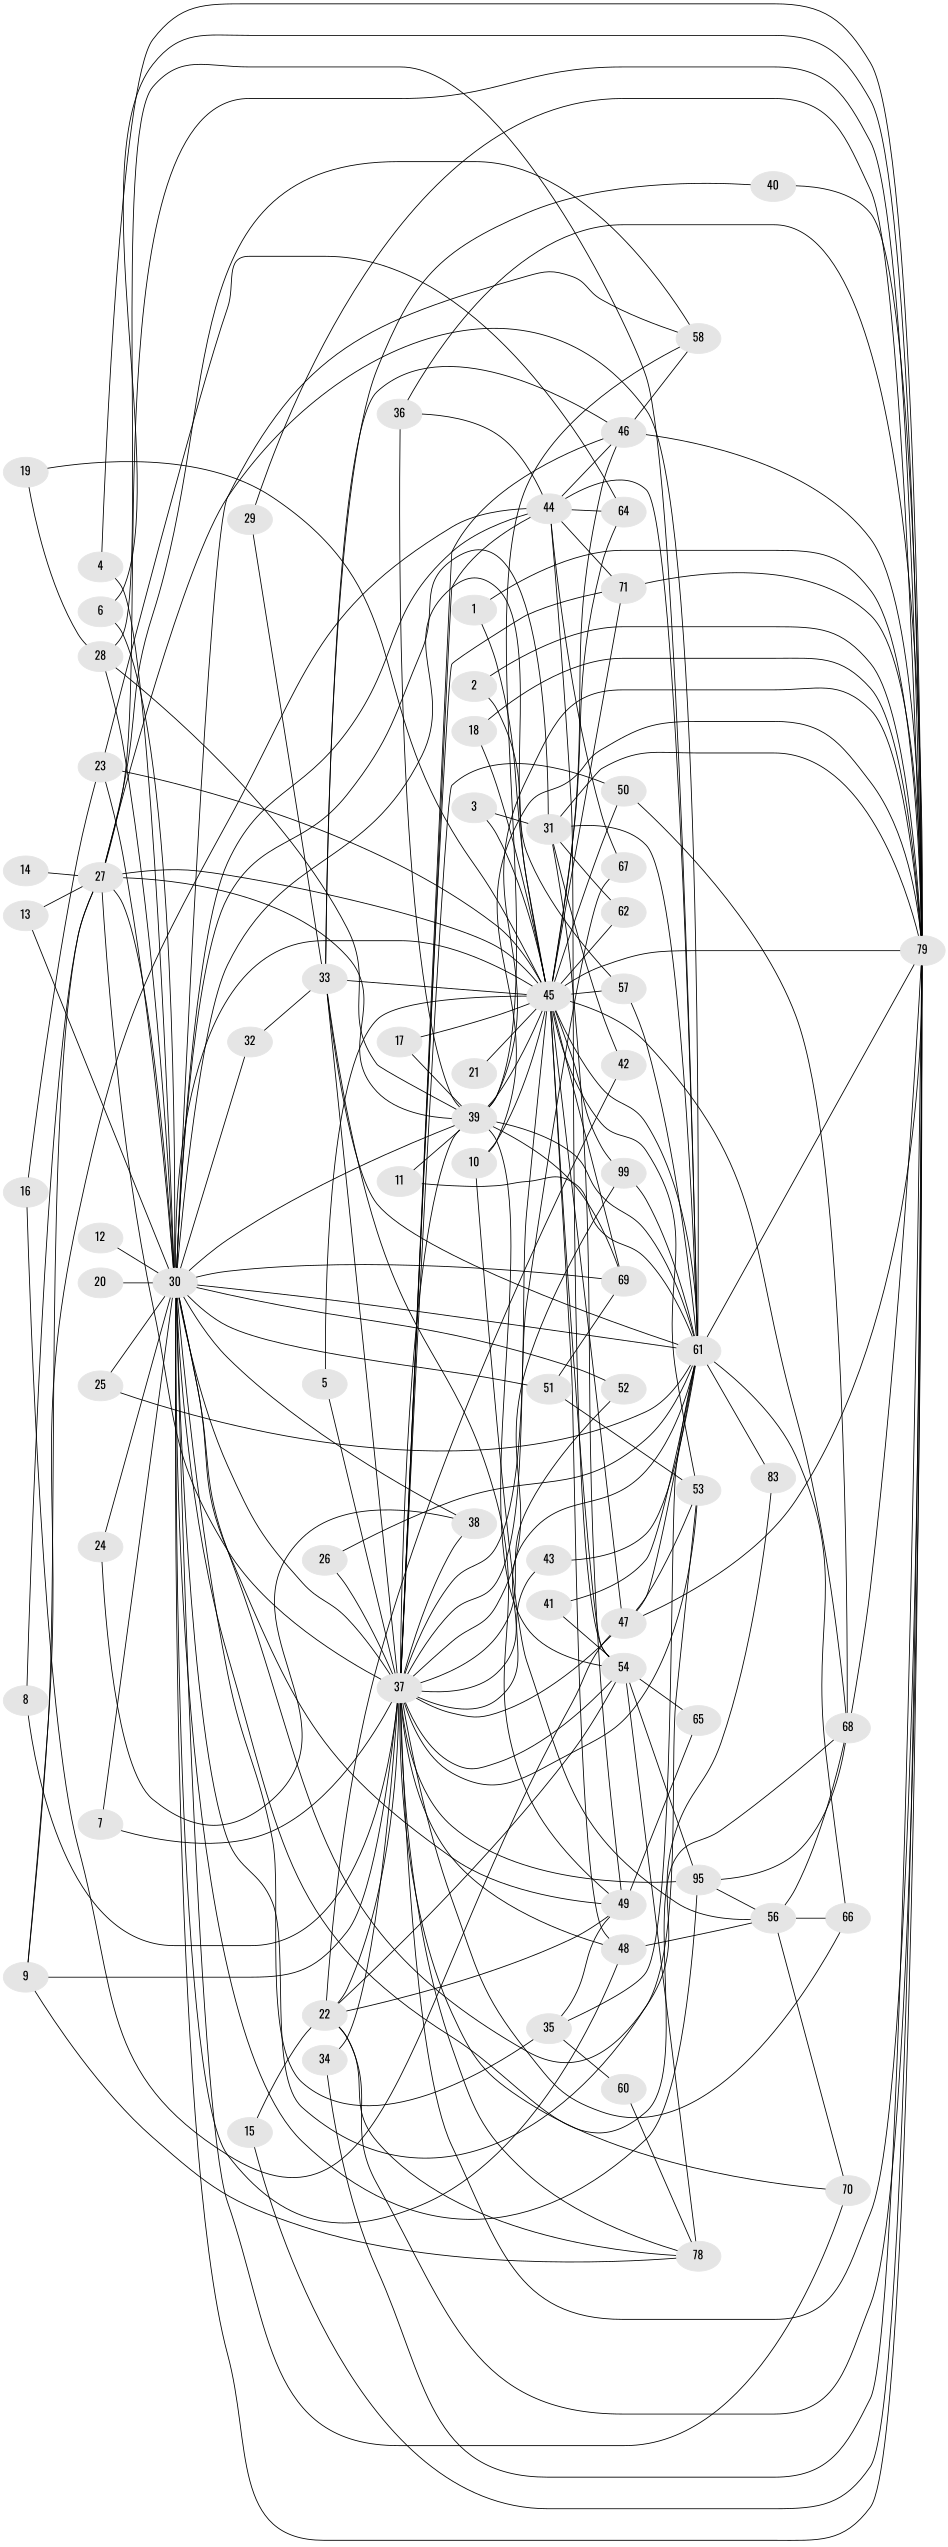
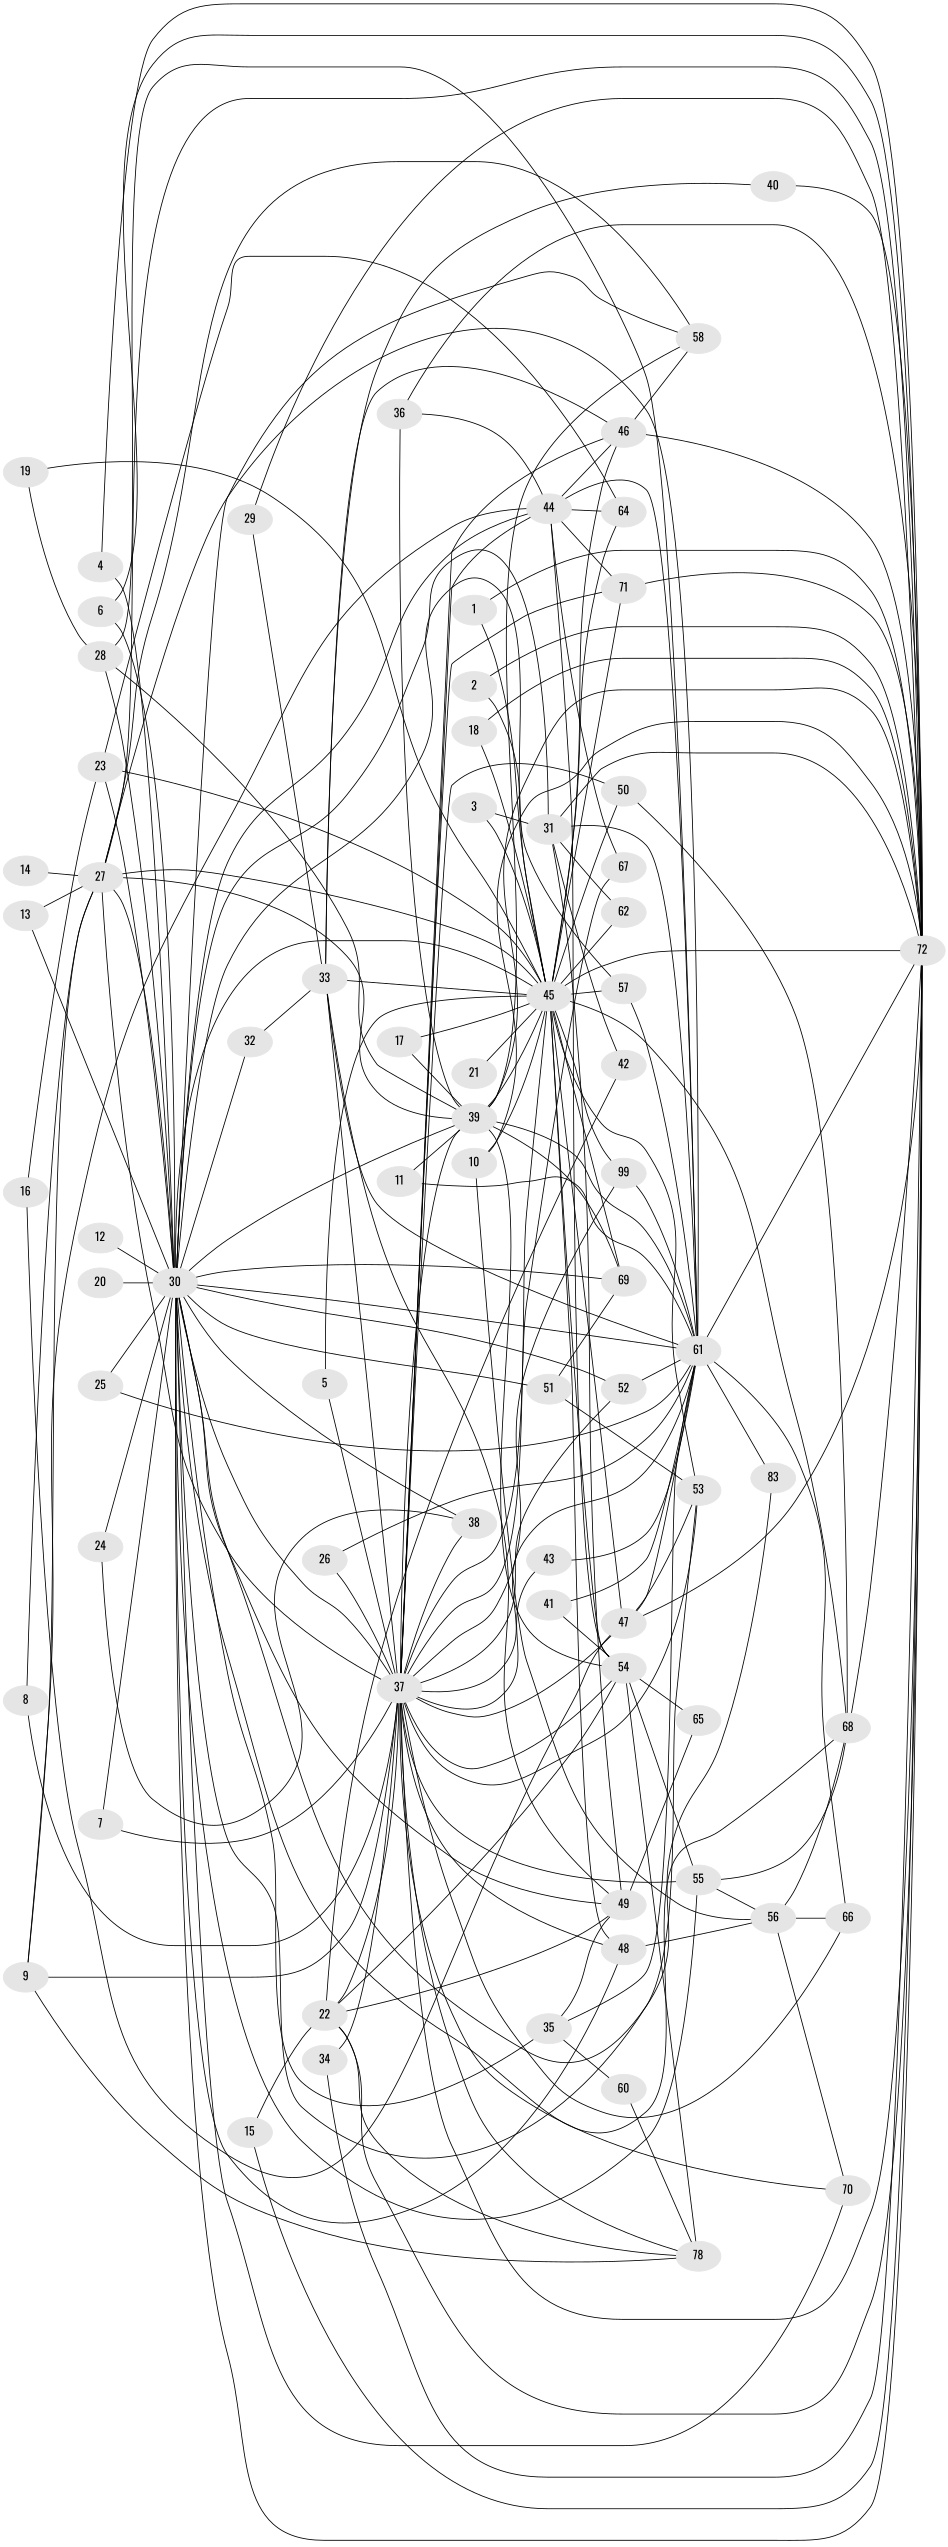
node "79": label "79" -> "72"
edge "45" -- "61": now "52" -- "61"
node "95": label "95" -> "55"
